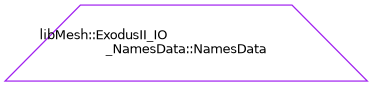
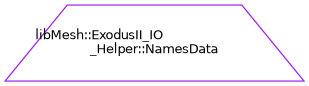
node "libMesh::ExodusII_IO _NamesData::NamesData": label "libMesh::ExodusII_IO _NamesData::NamesData" -> "libMesh::ExodusII_IO _Helper::NamesData"
